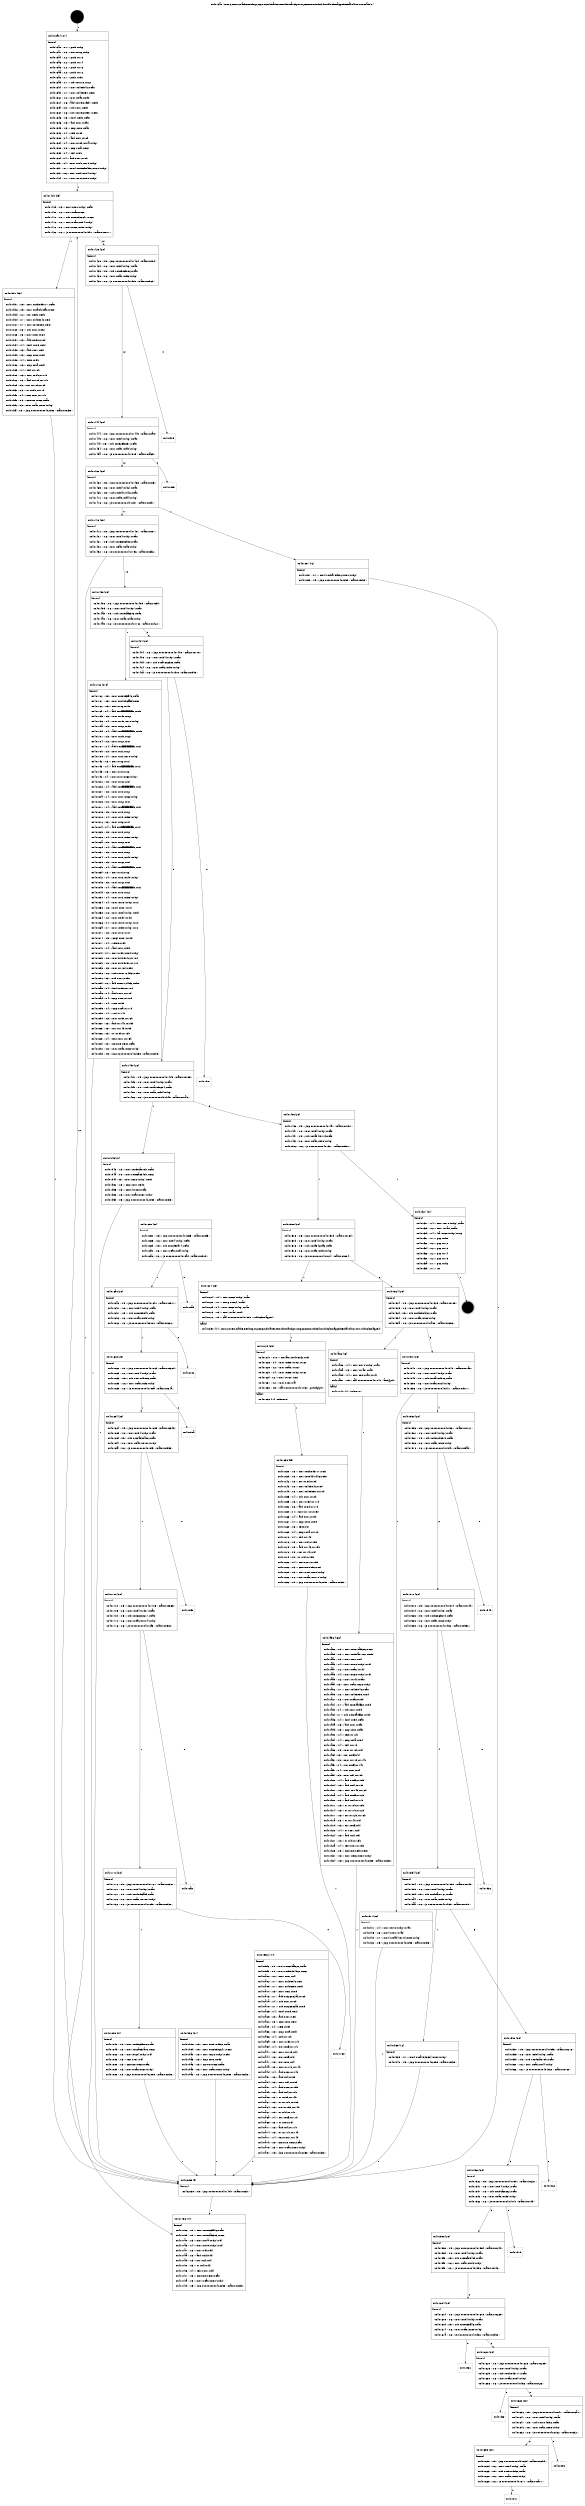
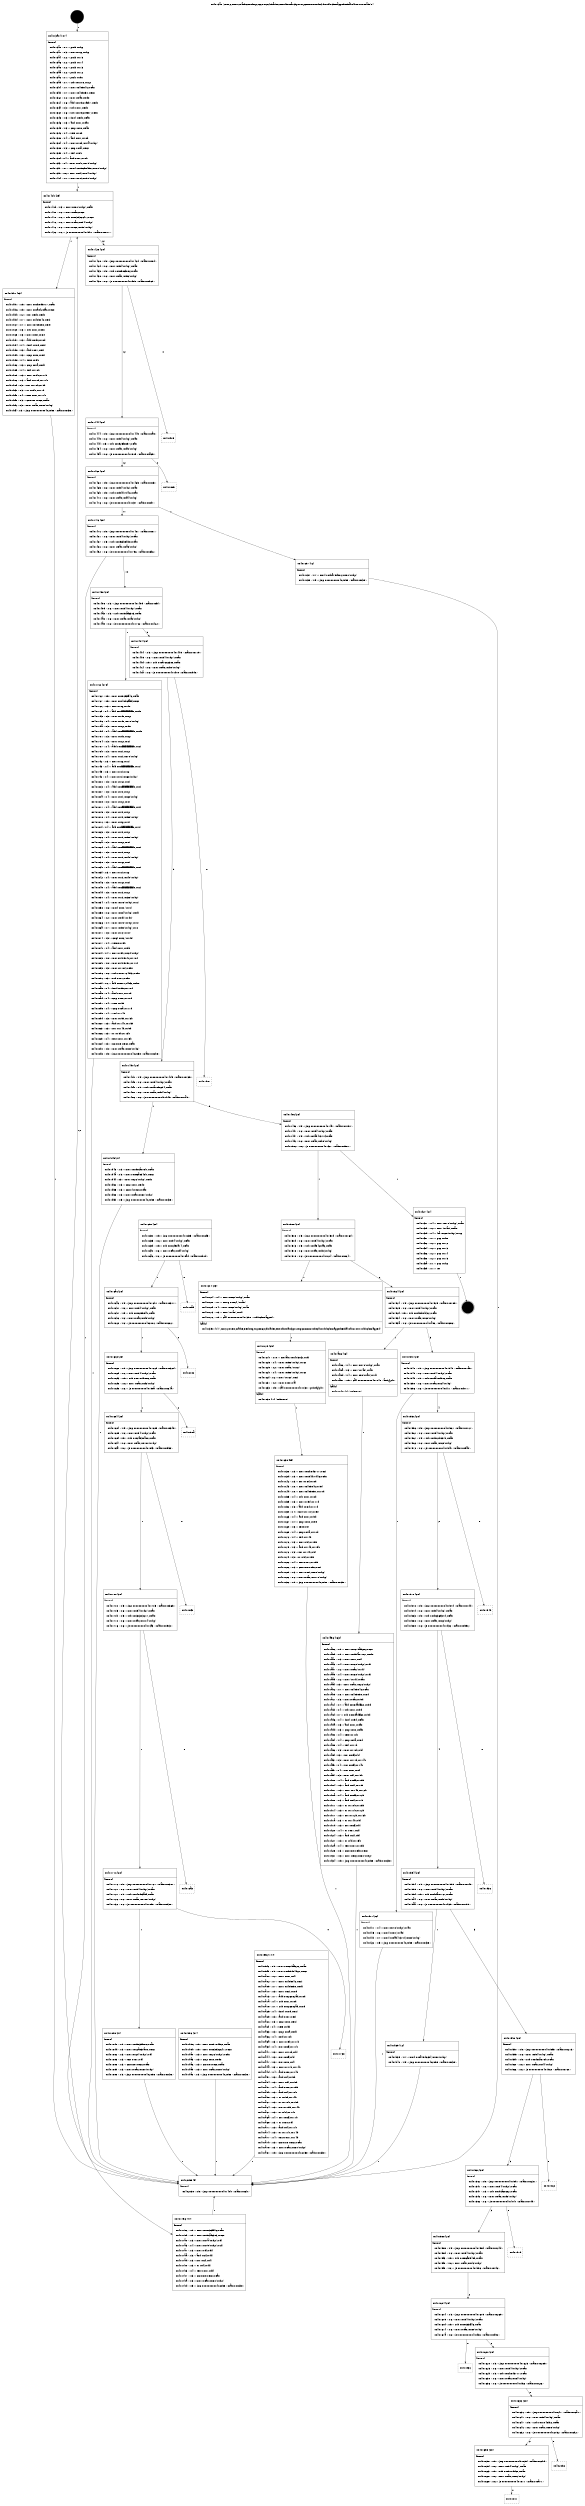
edge "0x40205e [5]" -> "0x401796 [44]": reversed
node "0x401fc6": removed
